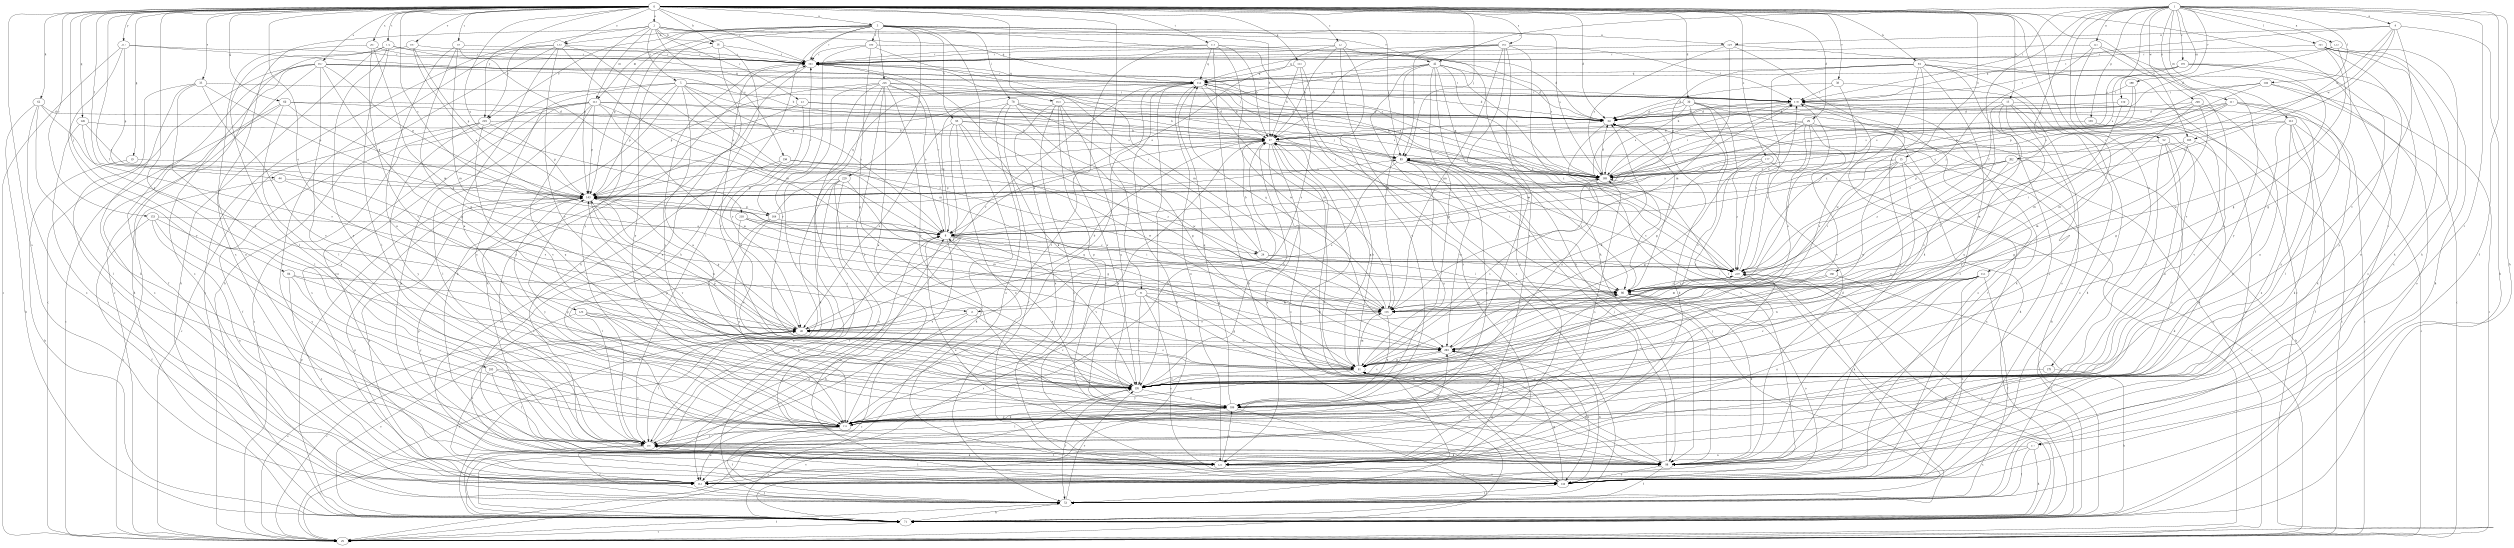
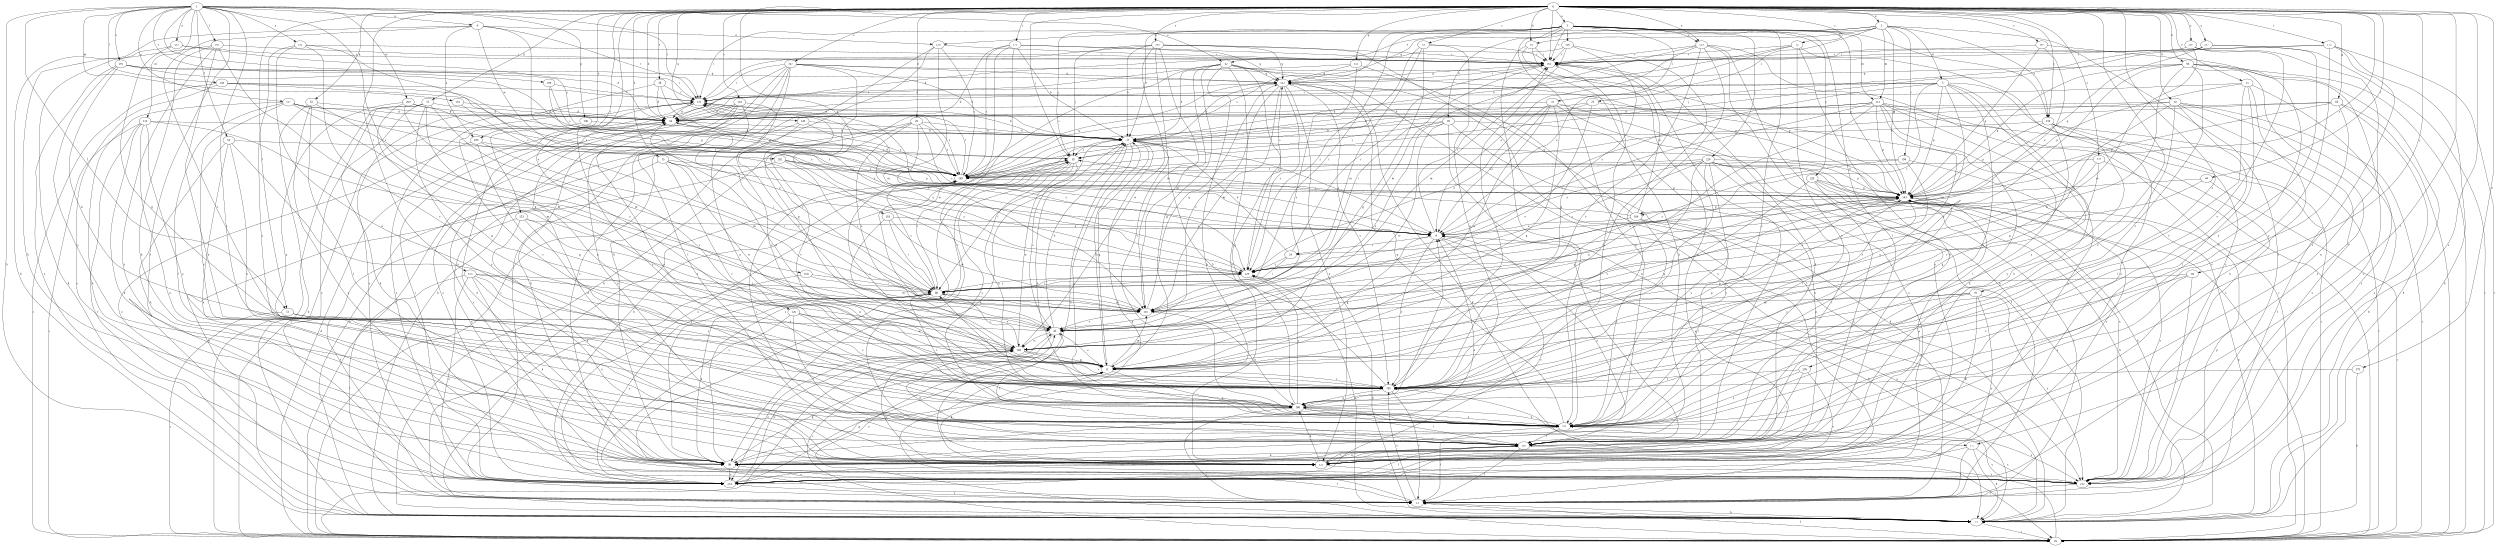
edge "226" -> "178": now "3" -> "178"
node "59": removed
